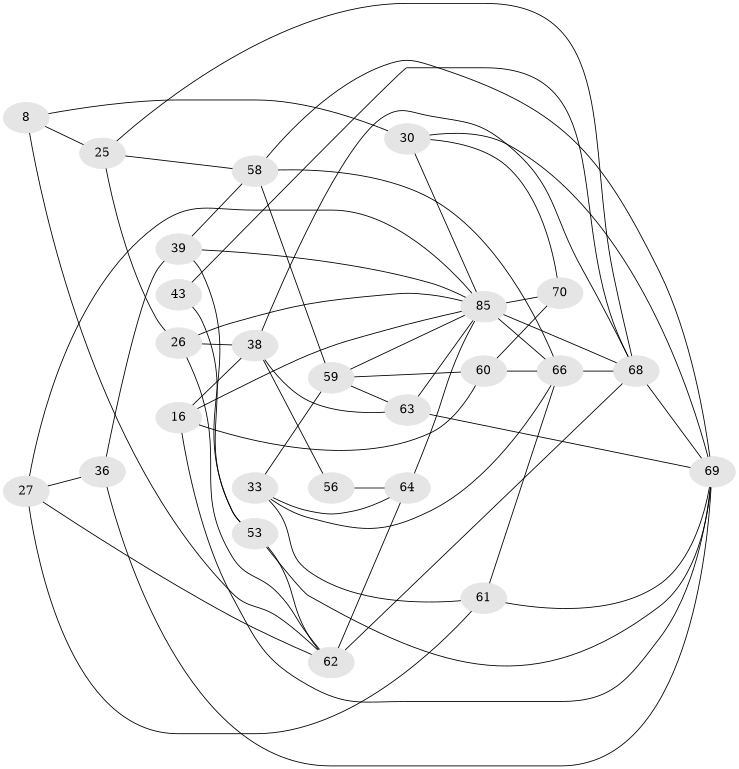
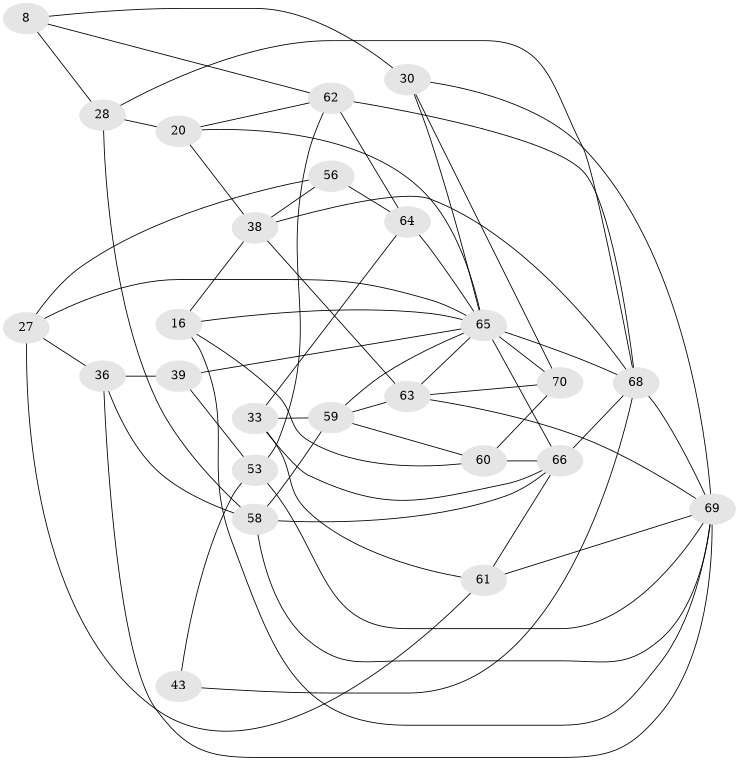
node "25": label "25" -> "28"
edge "58" -- "39": now "58" -- "36"
node "85": label "85" -> "65"
node "26": label "26" -> "20"
edge "70" -- "63": added
edge "27" -- "62": now "27" -- "56"
